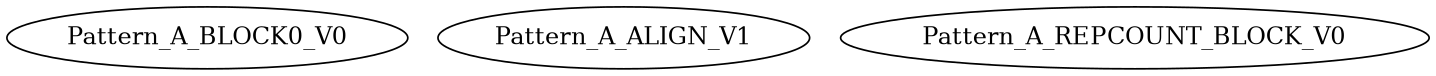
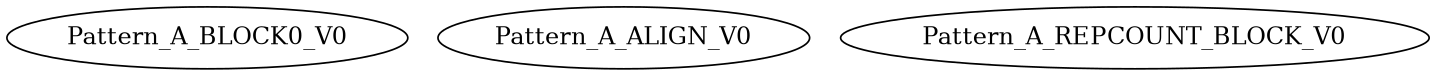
node "Pattern_A_ALIGN_V1": label "Pattern_A_ALIGN_V1" -> "Pattern_A_ALIGN_V0"
